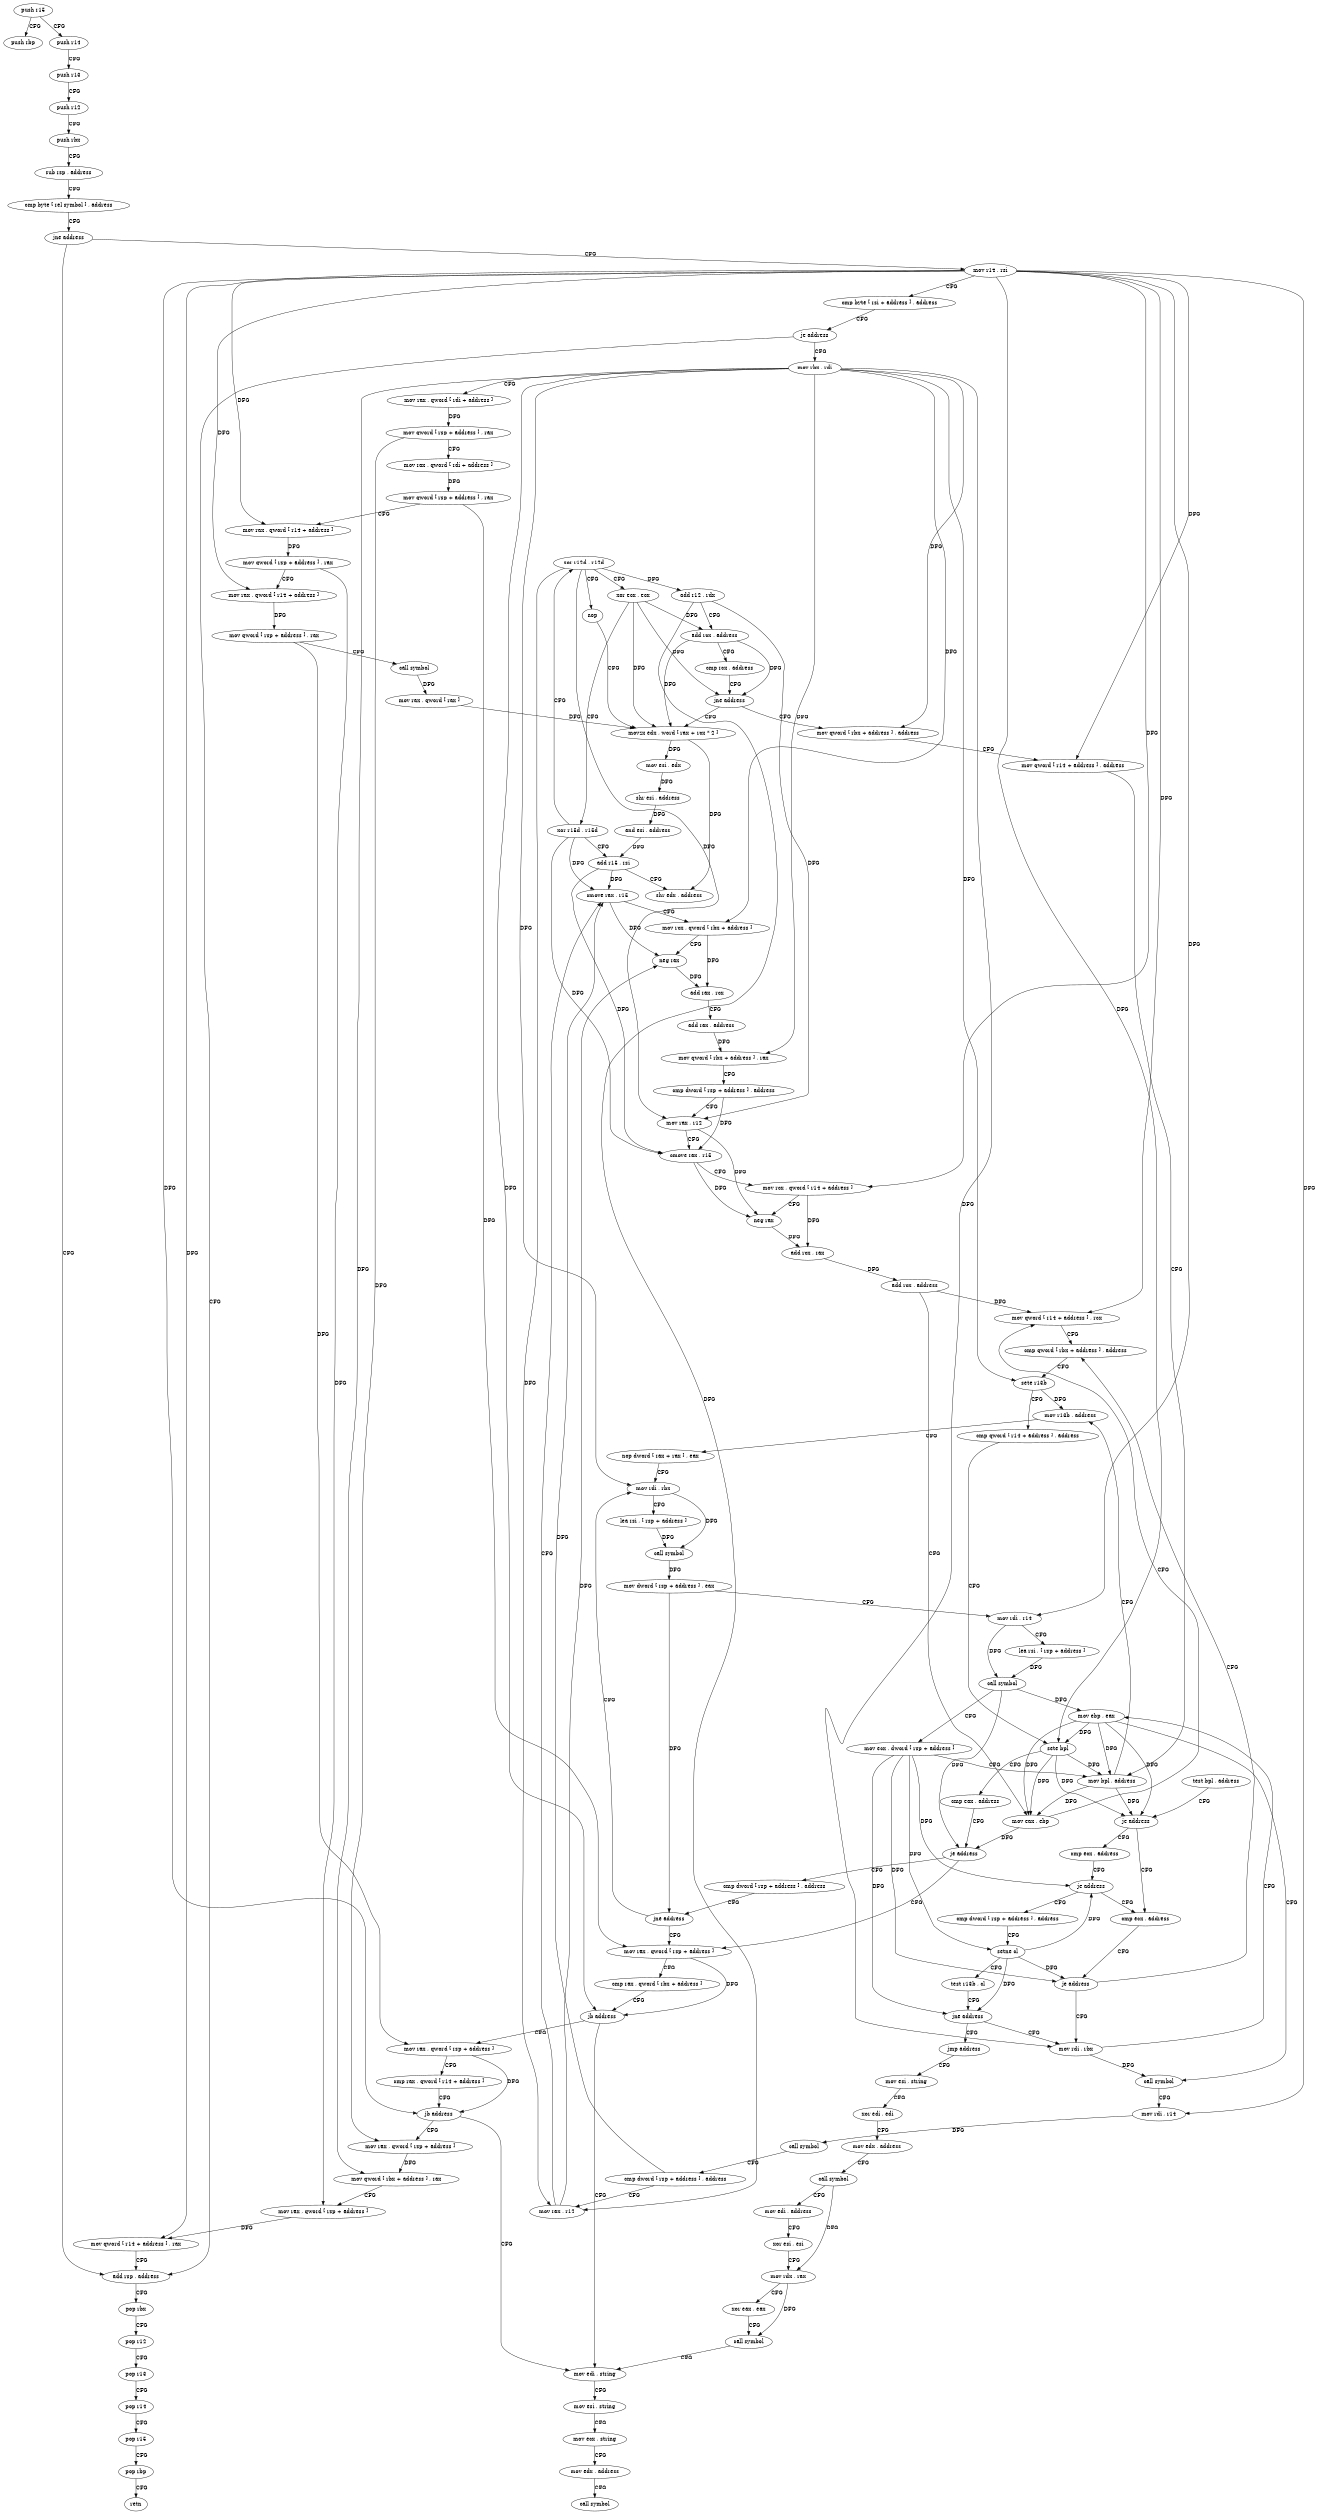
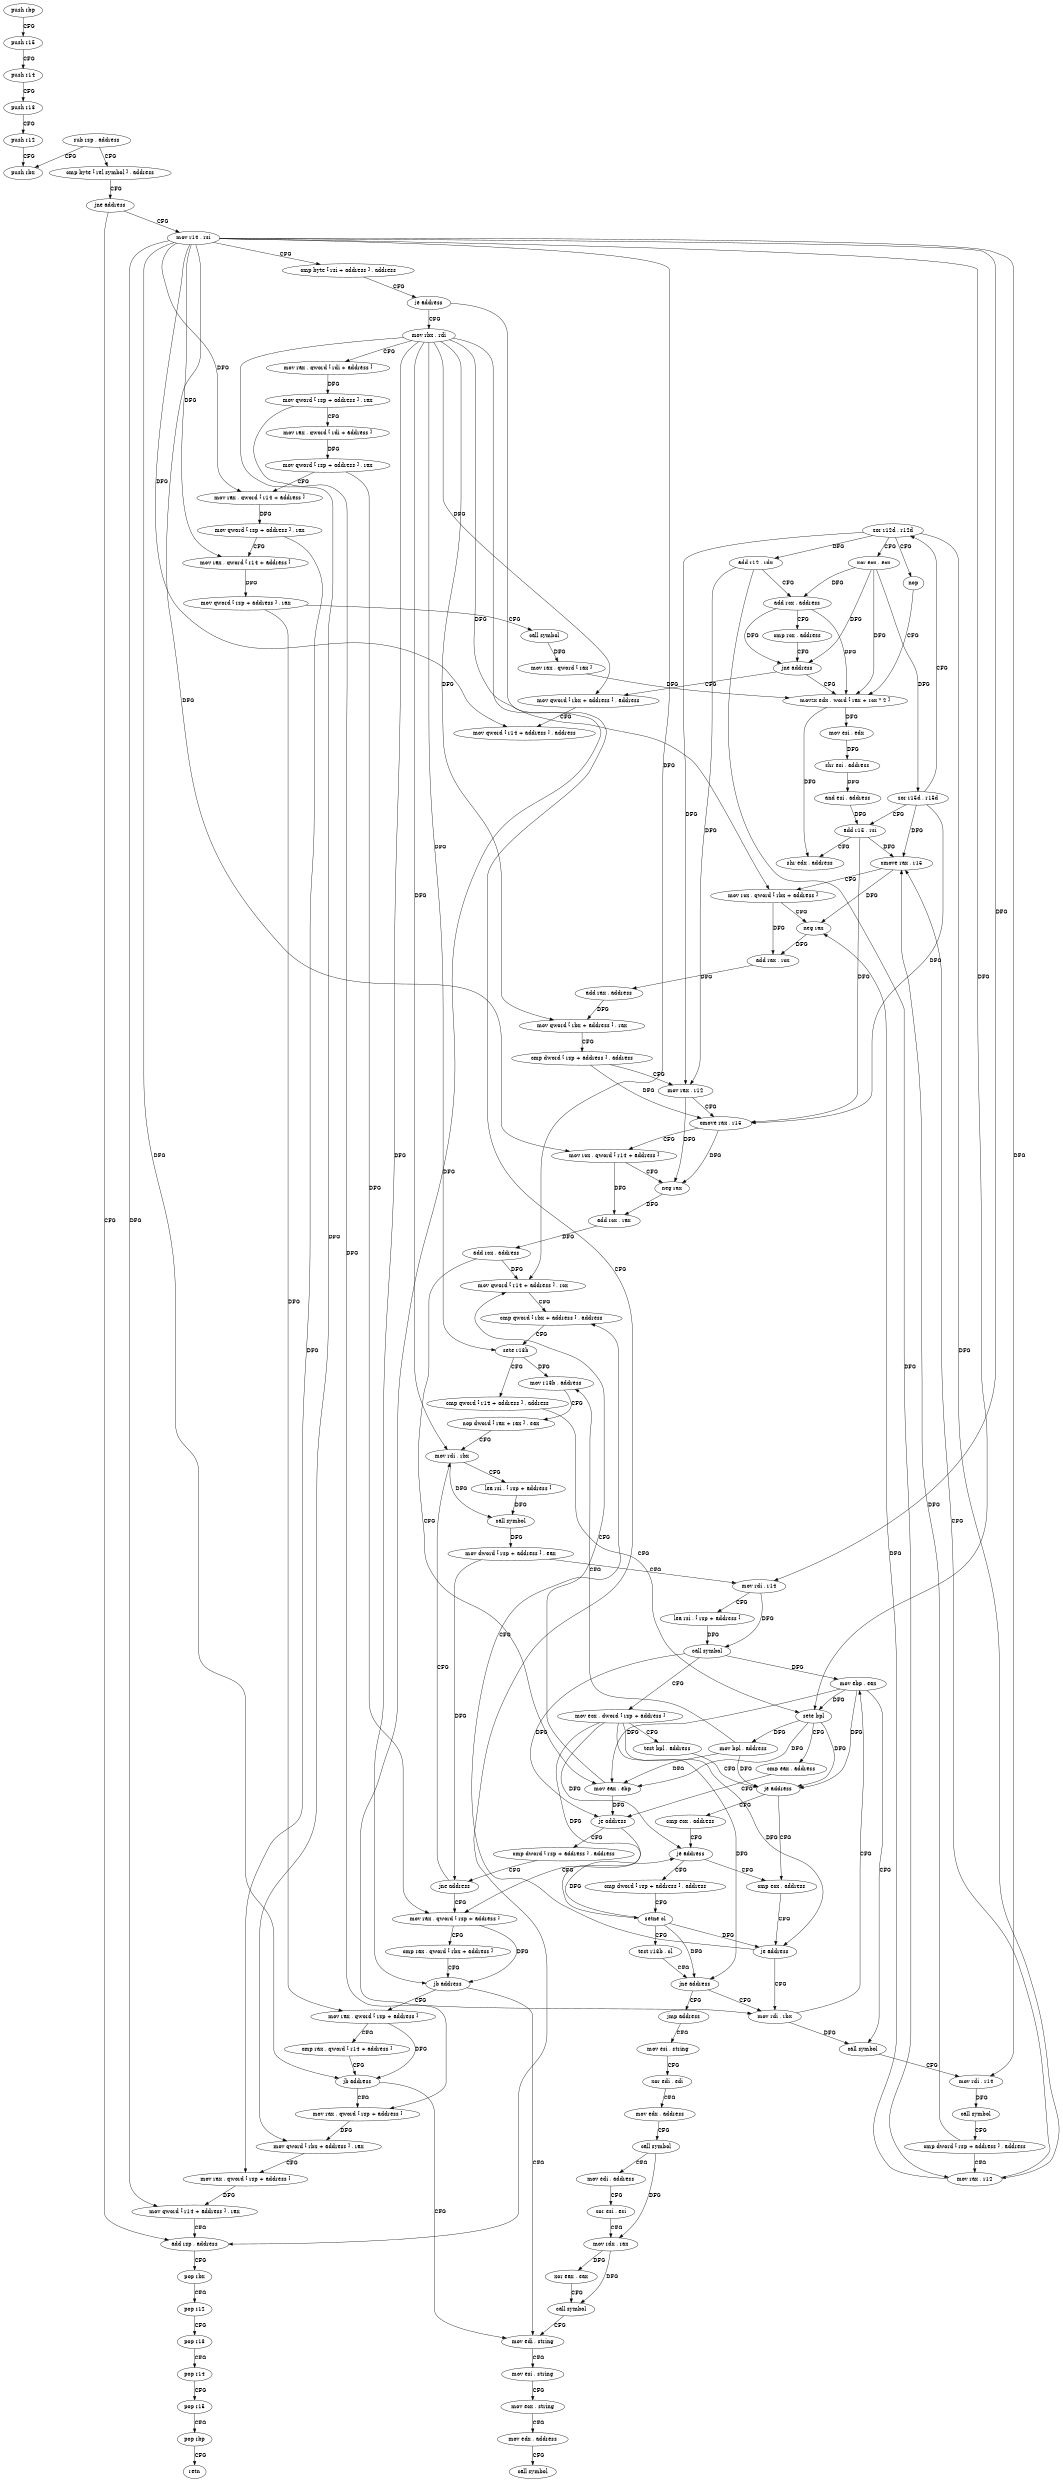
edge "push r15" -> "push rbp": reversed
edge "push rbx" -> "sub rsp , address": reversed
edge "xor ecx , ecx" -> "xor r15d , r15d": label "CFG" -> "DFG"
edge "add rax , rcx" -> "add rax , address": label "CFG" -> "DFG"
edge "mov qword [ r14 + address ] , address" -> "mov bpl , address": removed, label "CFG"
edge "mov ebp , eax" -> "mov bpl , address": removed, label "DFG"
edge "mov ecx , dword [ rsp + address ]" -> "mov bpl , address": now "mov ecx , dword [ rsp + address ]" -> "test bpl , address"
edge "mov rdx , rax" -> "xor eax , eax": label "CFG" -> "DFG"
